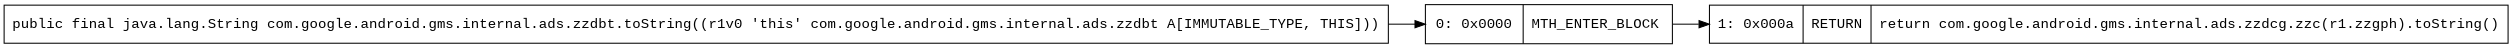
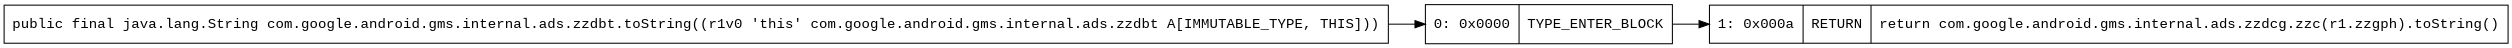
node "0: 0x0000": text "MTH_ENTER_BLOCK" -> "TYPE_ENTER_BLOCK"
